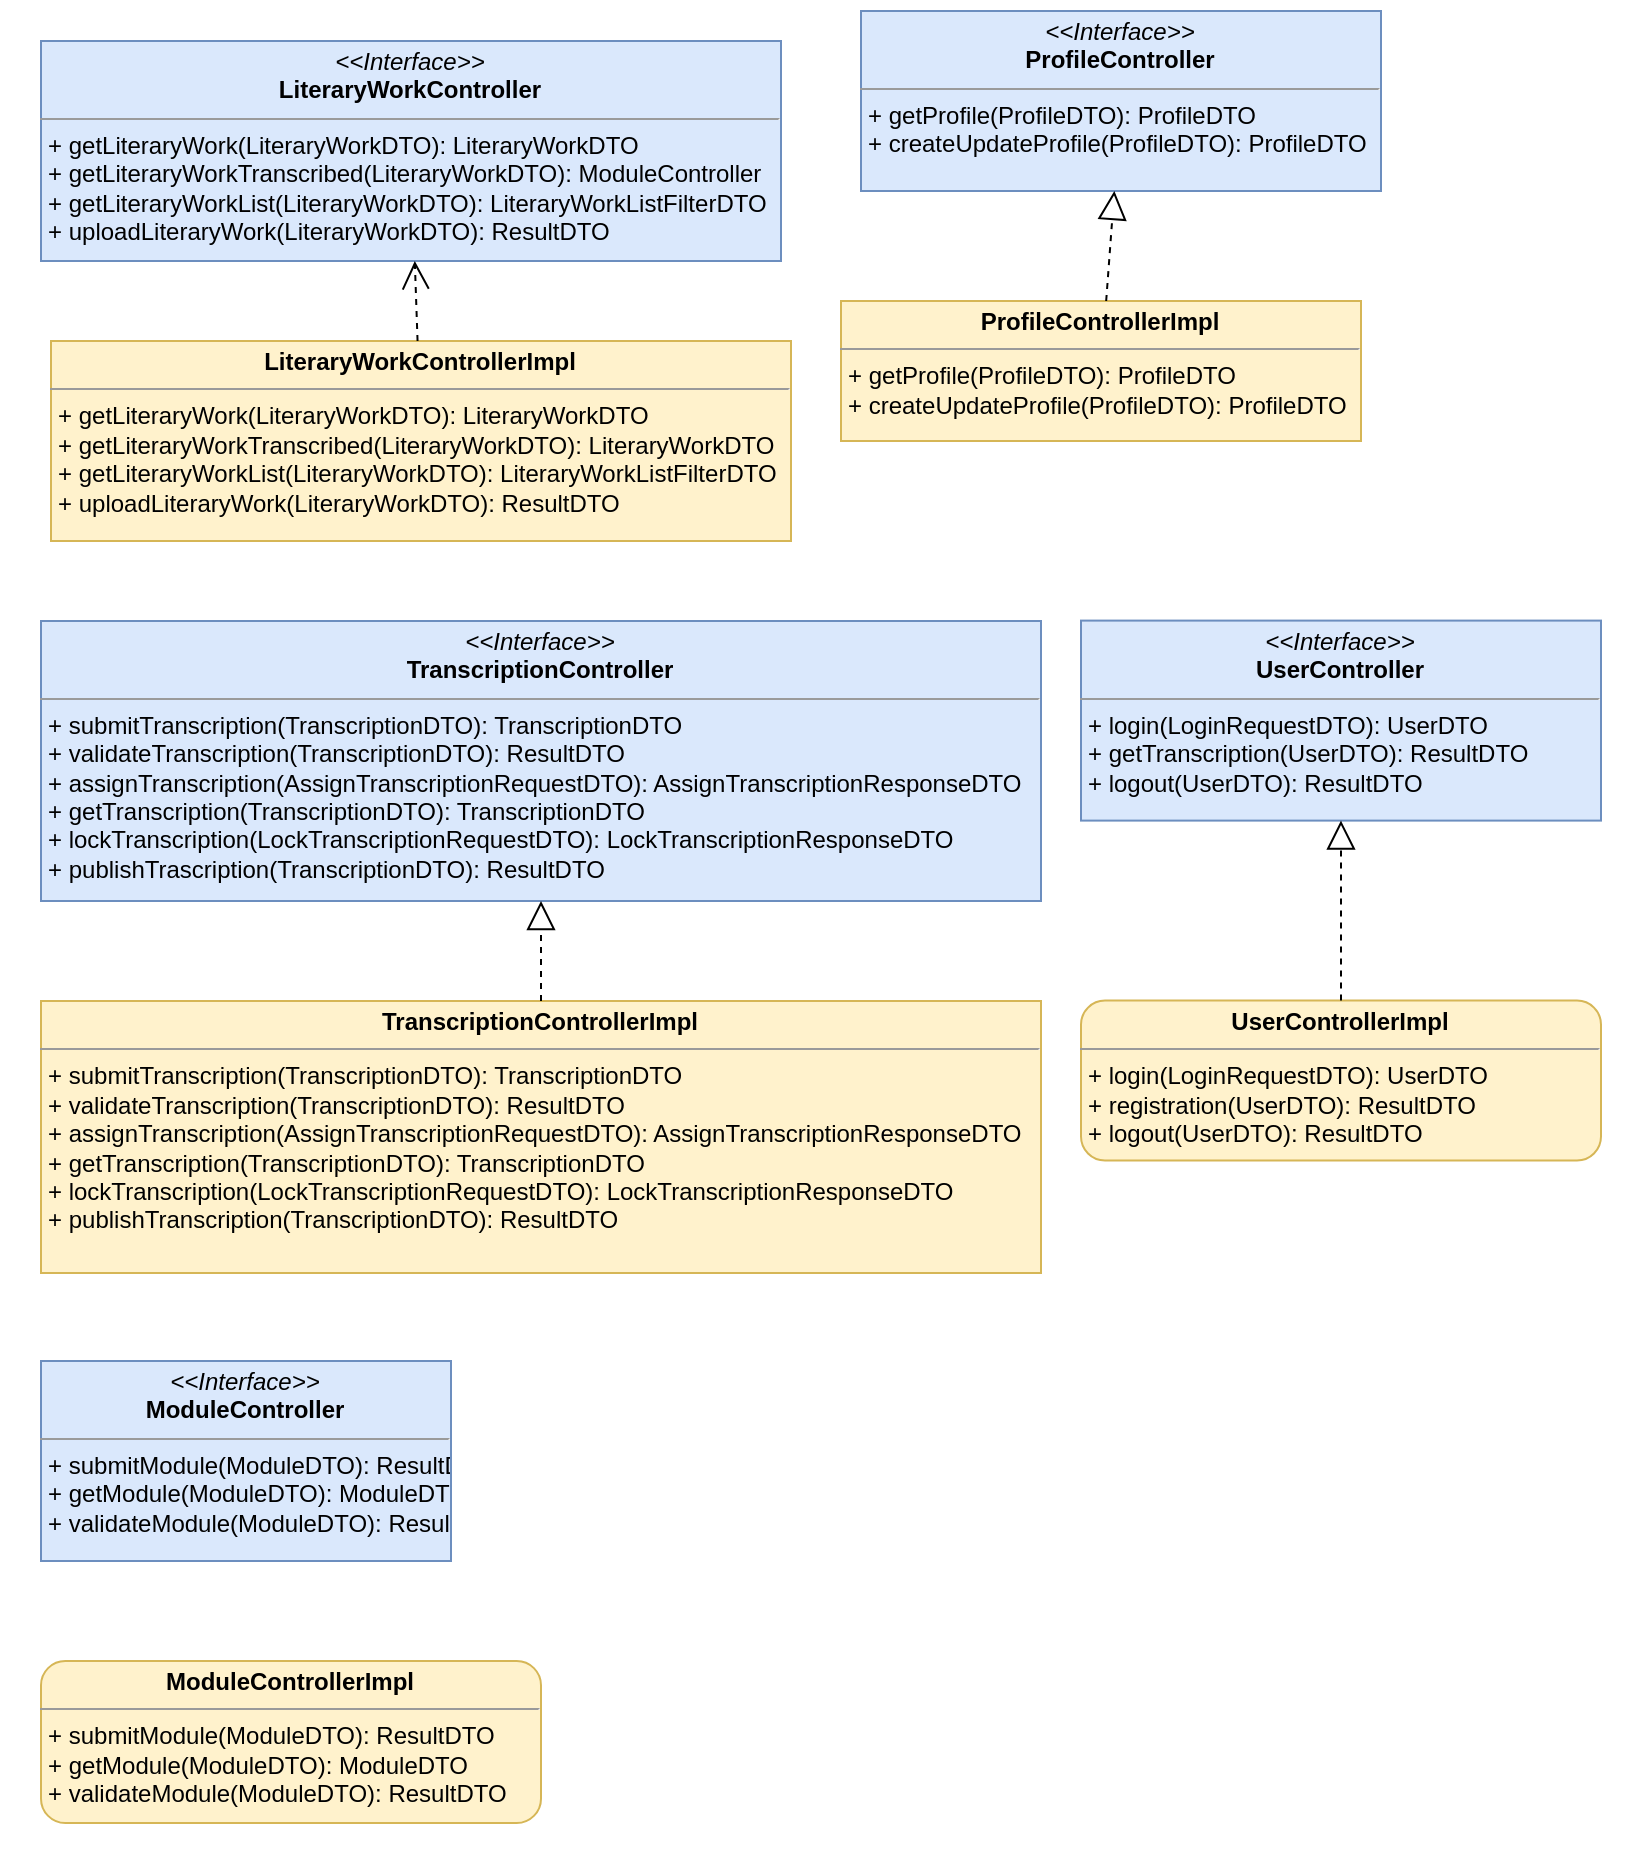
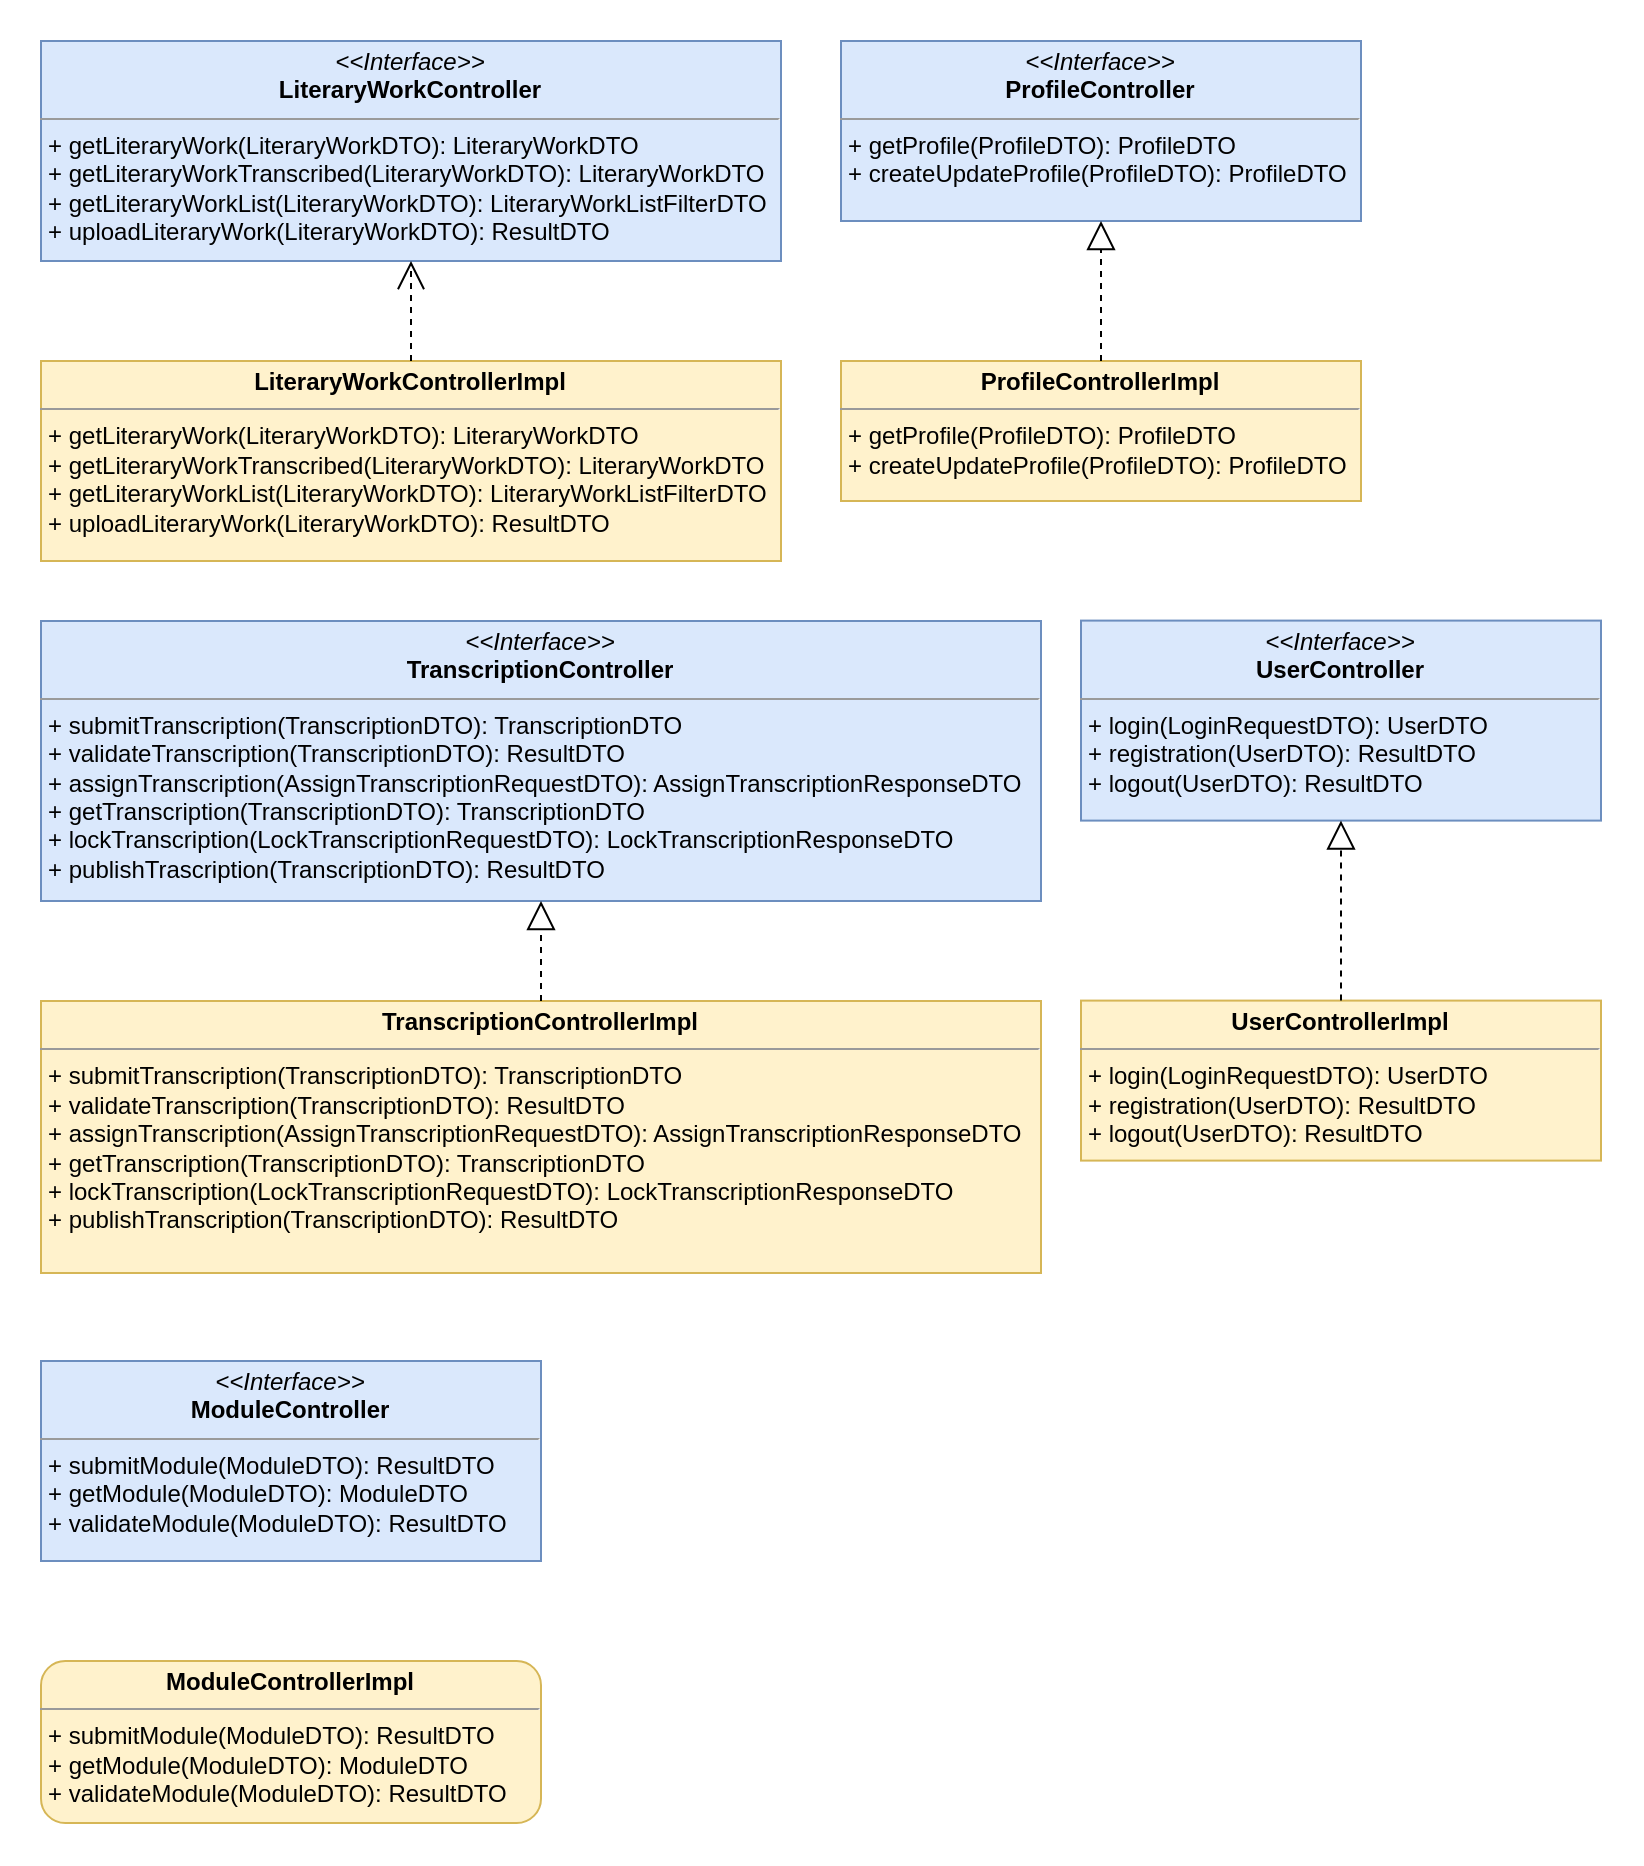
node "<<Interface>> ProfileController + getProfile(ProfileDTO): ProfileDTO + createUpdateProfile(ProfileDTO): ProfileDTO": moved (1121, 101) -> (1101, 131)
node "<<Interface>> LiteraryWorkController + getLiteraryWork(LiteraryWorkDTO): LiteraryWorkDTO + getLiteraryWorkTranscribed(LiteraryWorkDTO): ModuleController + getLiteraryWorkList(LiteraryWorkDTO): LiteraryWorkListFilterDTO + uploadLiteraryWork(LiteraryWorkDTO): ResultDTO": label "<<Interface>> LiteraryWorkController + getLiteraryWork(LiteraryWorkDTO): LiteraryWorkDTO + getLiteraryWorkTranscribed(LiteraryWorkDTO): ModuleController + getLiteraryWorkList(LiteraryWorkDTO): LiteraryWorkListFilterDTO + uploadLiteraryWork(LiteraryWorkDTO): ResultDTO" -> "<<Interface>> LiteraryWorkController + getLiteraryWork(LiteraryWorkDTO): LiteraryWorkDTO + getLiteraryWorkTranscribed(LiteraryWorkDTO): LiteraryWorkDTO + getLiteraryWorkList(LiteraryWorkDTO): LiteraryWorkListFilterDTO + uploadLiteraryWork(LiteraryWorkDTO): ResultDTO"
node "ProfileControllerImpl + getProfile(ProfileDTO): ProfileDTO + createUpdateProfile(ProfileDTO): ProfileDTO": moved (1101, 371) -> (1101, 431)
node "LiteraryWorkControllerImpl + getLiteraryWork(LiteraryWorkDTO): LiteraryWorkDTO + getLiteraryWorkTranscribed(LiteraryWorkDTO): LiteraryWorkDTO + getLiteraryWorkList(LiteraryWorkDTO): LiteraryWorkListFilterDTO + uploadLiteraryWork(LiteraryWorkDTO): ResultDTO": moved (421, 441) -> (411, 461)
node "<<Interface>> UserController + login(LoginRequestDTO): UserDTO + getTranscription(UserDTO): ResultDTO + logout(UserDTO): ResultDTO": label "<<Interface>> UserController + login(LoginRequestDTO): UserDTO + getTranscription(UserDTO): ResultDTO + logout(UserDTO): ResultDTO" -> "<<Interface>> UserController + login(LoginRequestDTO): UserDTO + registration(UserDTO): ResultDTO + logout(UserDTO): ResultDTO"
node "UserControllerImpl + login(LoginRequestDTO): UserDTO + registration(UserDTO): ResultDTO + logout(UserDTO): ResultDTO": shape rounded rectangle -> rectangle
node "<<Interface>> ModuleController + submitModule(ModuleDTO): ResultDTO + getModule(ModuleDTO): ModuleDTO + validateModule(ModuleDTO): ResultDTO": size 410x200 -> 500x200
